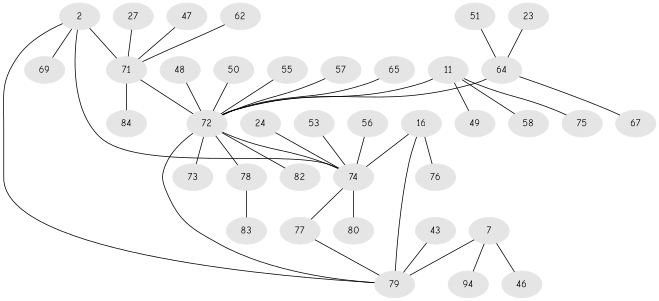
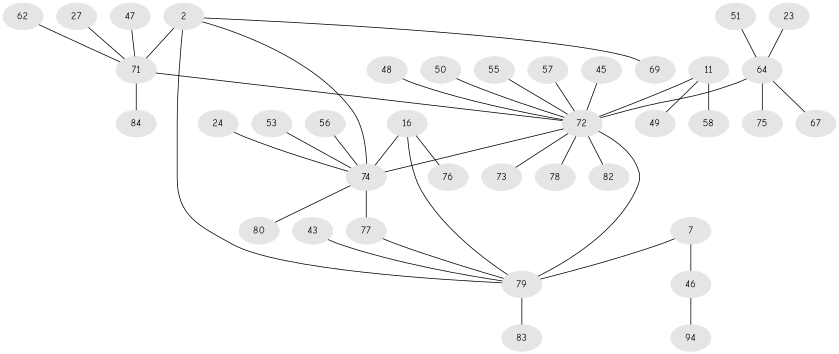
node "65": label "65" -> "45"
edge "11" -- "75": now "64" -- "75"
edge "78" -- "83": now "79" -- "83"
edge "7" -- "94": now "46" -- "94"
